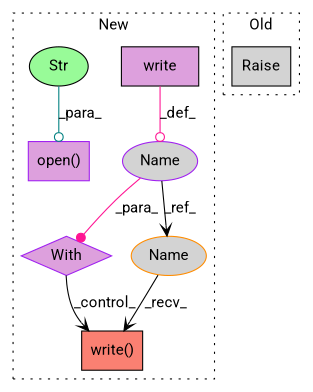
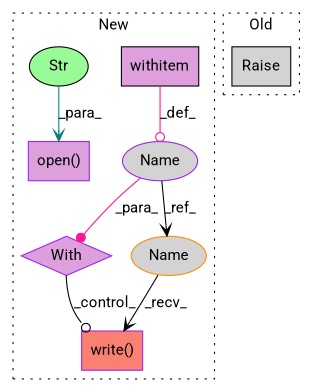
node "write": label "write" -> "withitem"
edge "Str" -> "open()": arrowhead odot -> vee
edge "With" -> "write()": arrowhead vee -> odot
node "write()": color black -> purple
